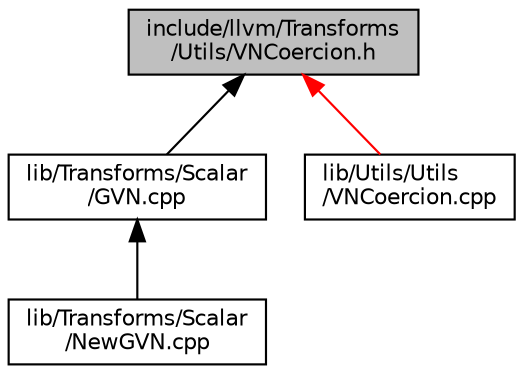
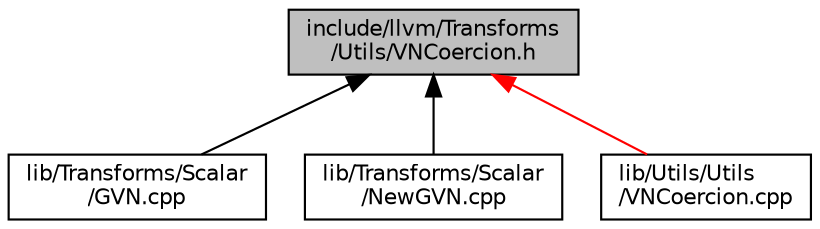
edge "lib/Transforms/Scalar /NewGVN.cpp" -> "lib/Transforms/Scalar /GVN.cpp": now "lib/Transforms/Scalar /NewGVN.cpp" -> "include/llvm/Transforms /Utils/VNCoercion.h"
